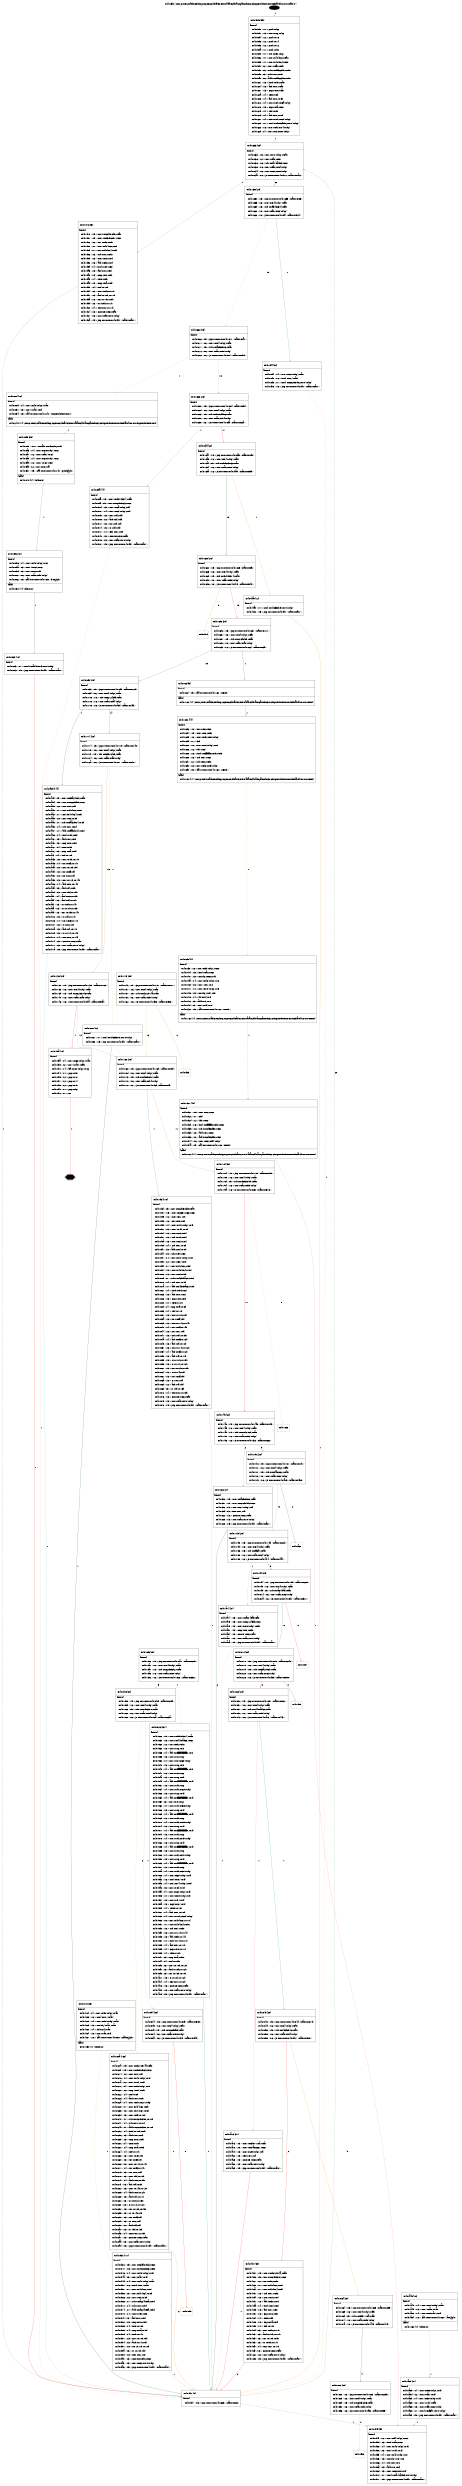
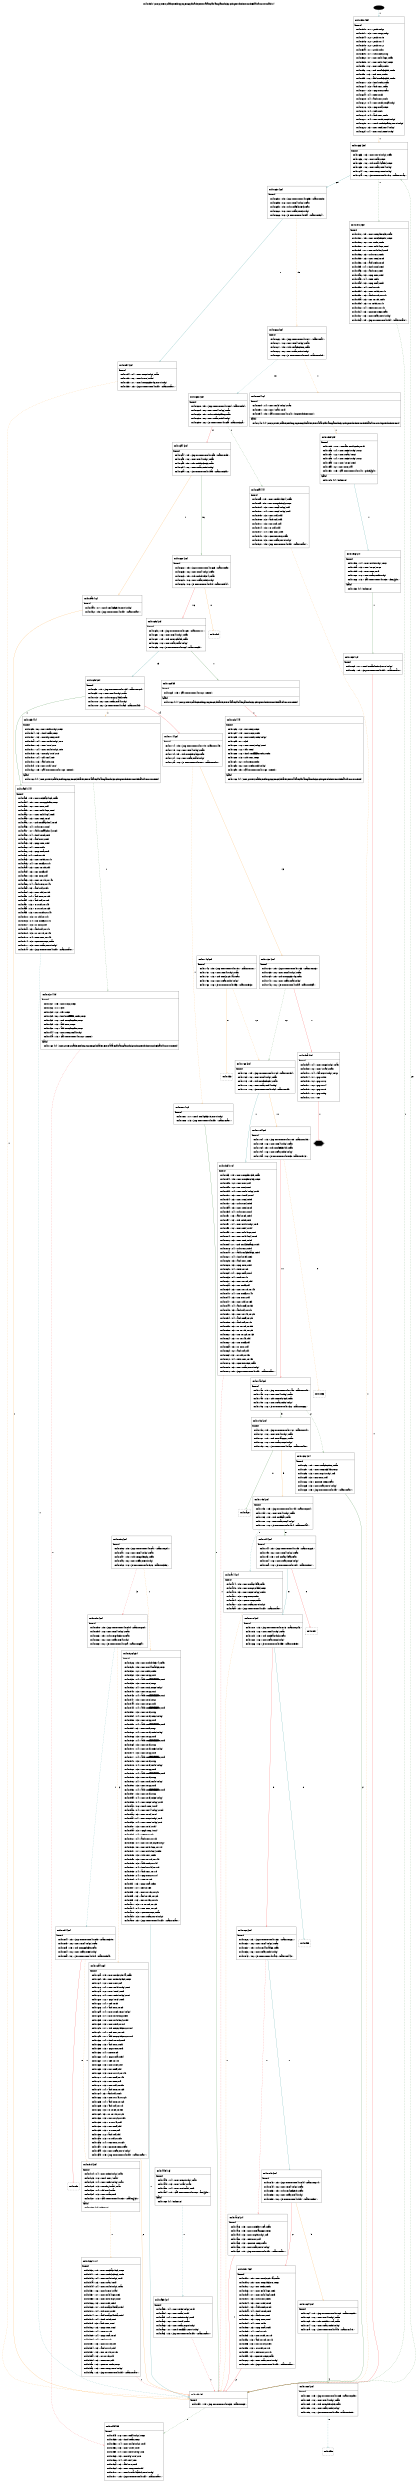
edge "0x401cd2 [44]" -> "0x401cfe [41]": now "0x4016f8 [28]" -> "0x401cfe [41]"
edge "0x4018d4 [28]" -> "0x401b3c [111]": now "0x4018d4 [28]" -> "0x401b1f [29]"
edge "0x401a59 [27]" -> "0x401d4f [45]": now "0x401a59 [27]" -> "0x401fd7 [5]"
